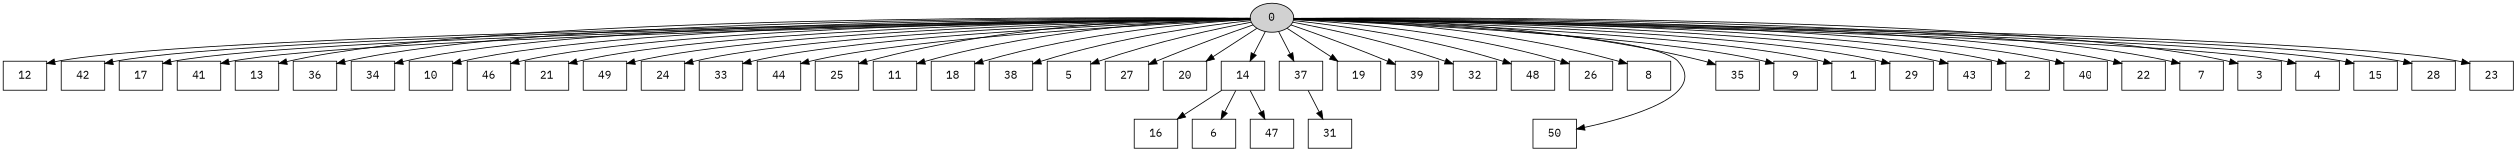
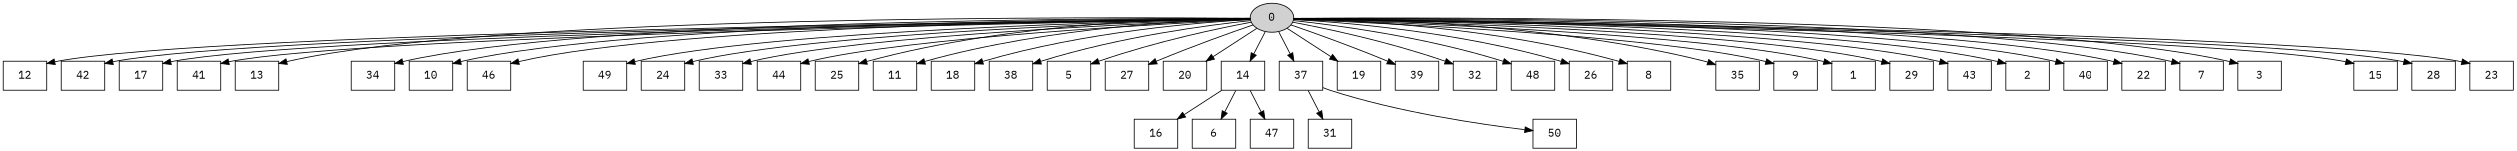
edge "0" -> "50": now "37" -> "50"
node "36": removed
node "21": removed
node "4": removed
